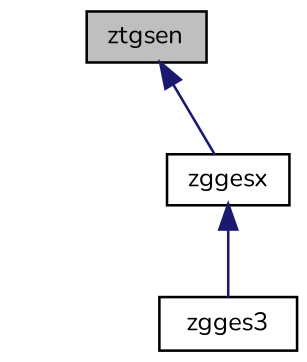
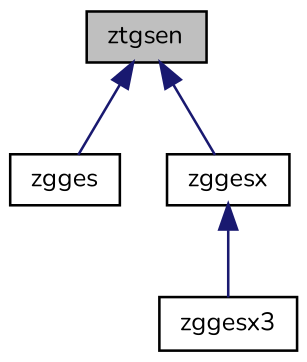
node "zgges": added
node "zgges3": label "zgges3" -> "zggesx3"
